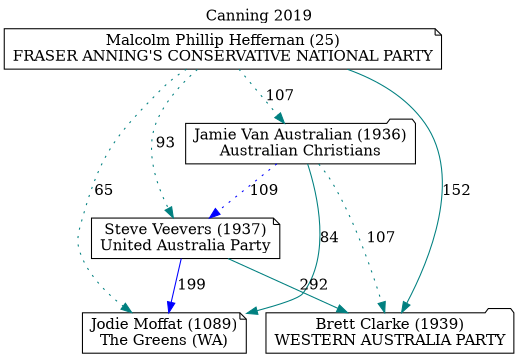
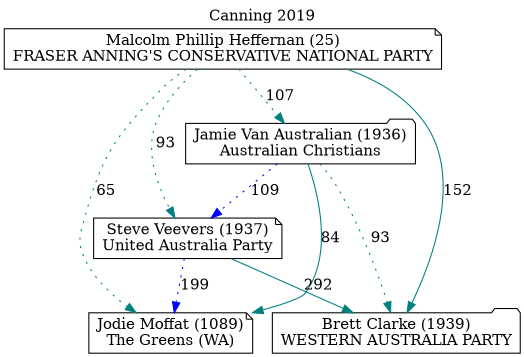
edge "Jamie Van Australian (1936) Australian Christians" -> "Brett Clarke (1939) WESTERN AUSTRALIA PARTY": label "107" -> "93"
edge "Steve Veevers (1937) United Australia Party" -> "Jodie Moffat (1089) The Greens (WA)": style solid -> dotted
